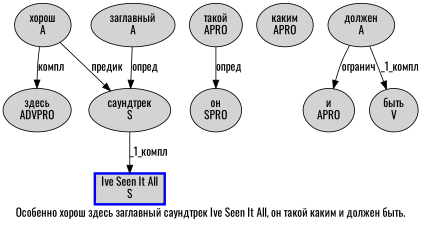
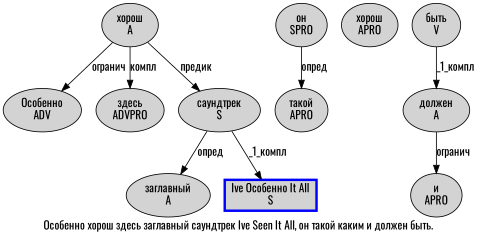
node "каким APRO": label "каким APRO" -> "хорош APRO"
edge "заглавный A" -> "саундтрек S": reversed
edge "такой APRO" -> "он SPRO": reversed
edge "должен A" -> "быть V": reversed
node "Особенно ADV": added
node "Ive Seen It All S": label "Ive Seen It All S" -> "Ive Особенно It All S"
